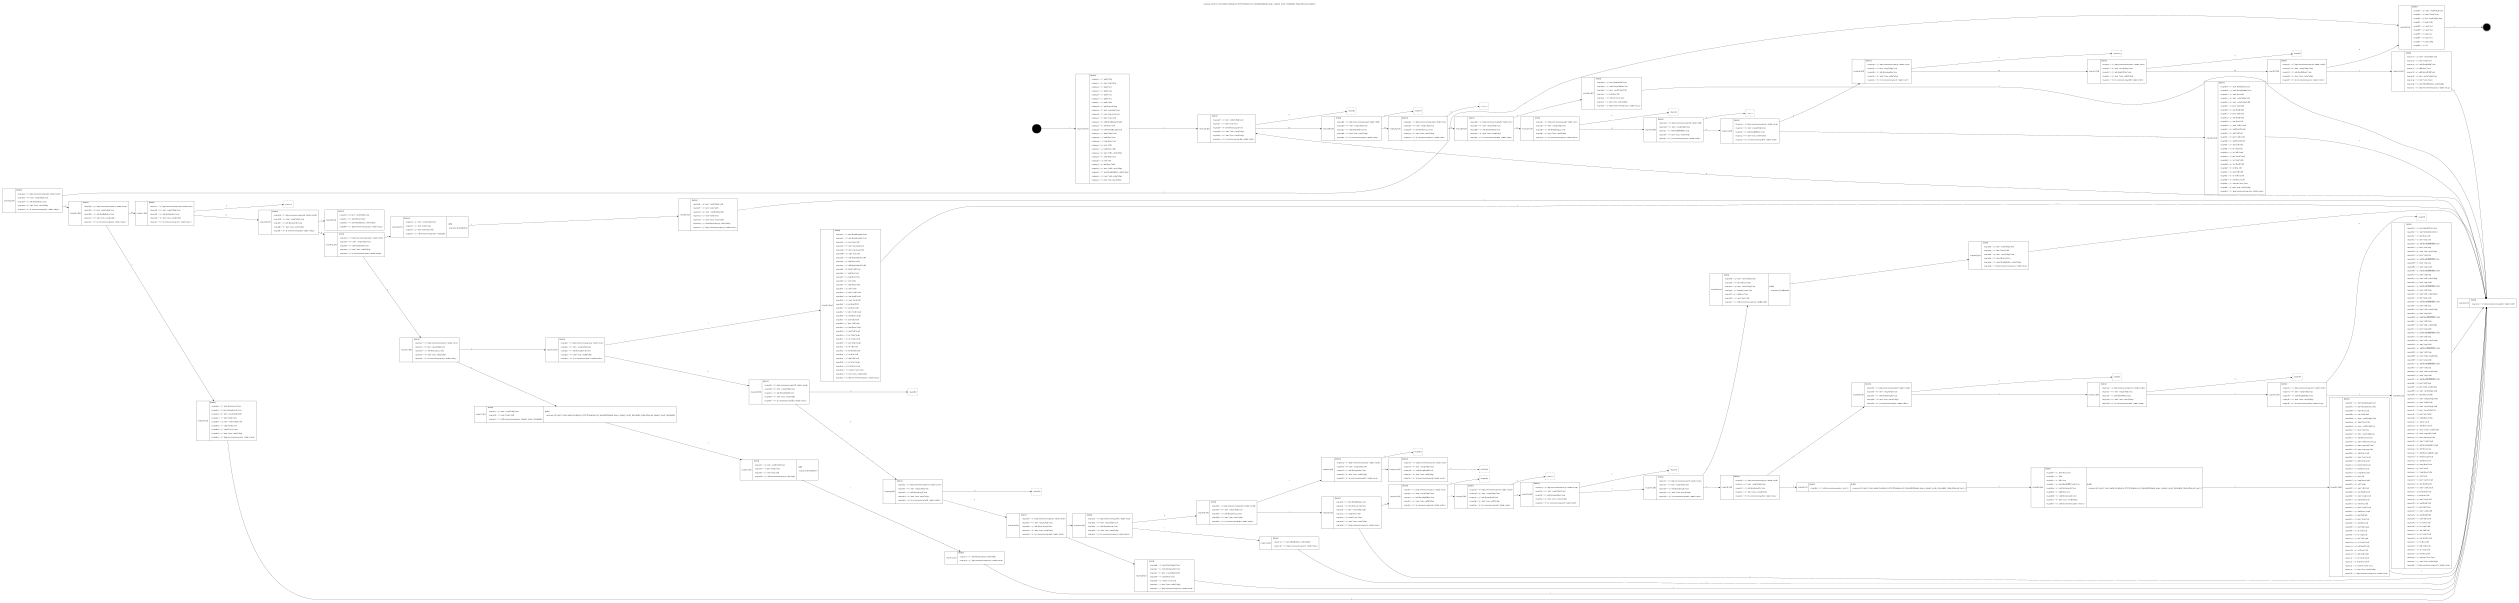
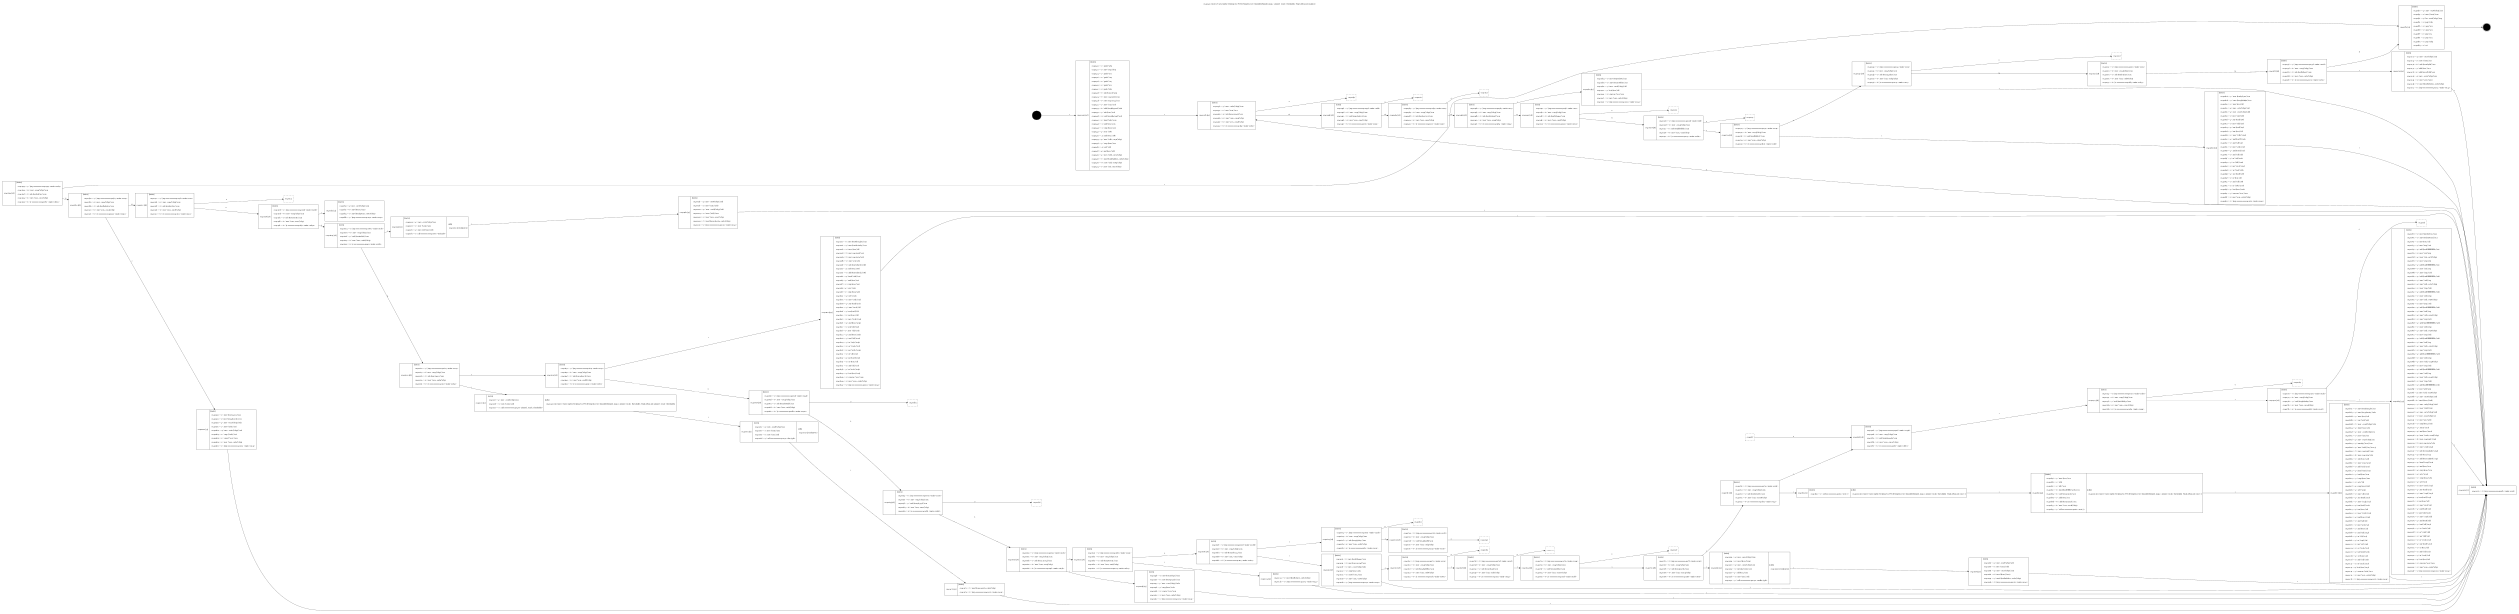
node "0x401f85": removed
edge "0x4017a8 [28]" -> "0x401fc7": reversed
